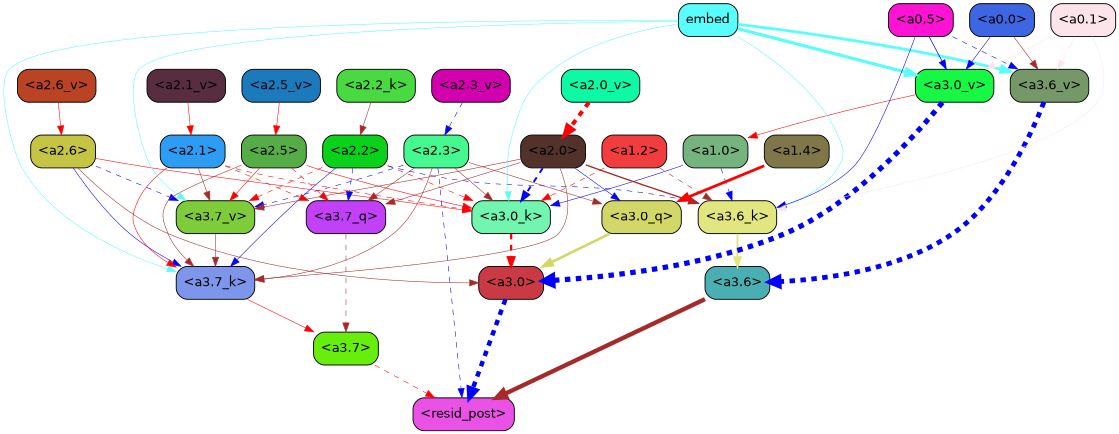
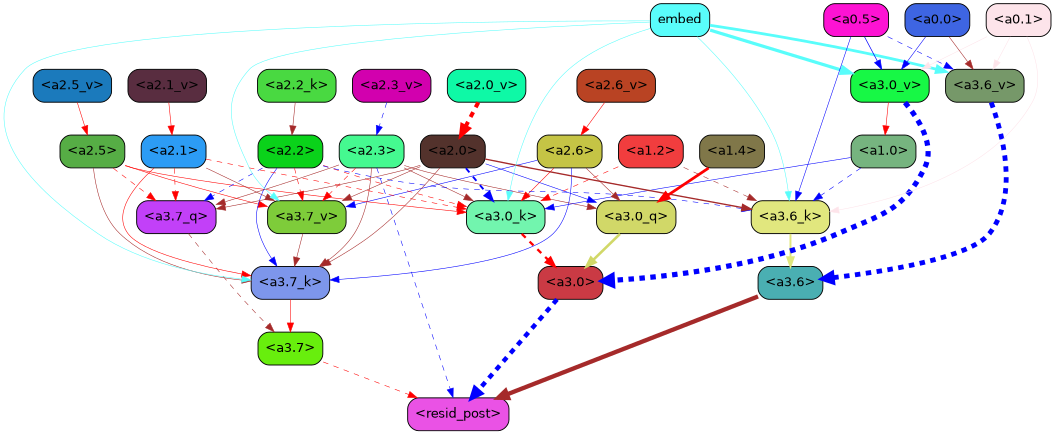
edge "<a2.6>" -> "<a3.7_v>": style dashed -> bold
edge "<a2.3>" -> "<a3.7_v>": color blue -> red
edge "<a2.6>" -> "<a3.0>": now "<a2.6>" -> "<a3.0_q>"
